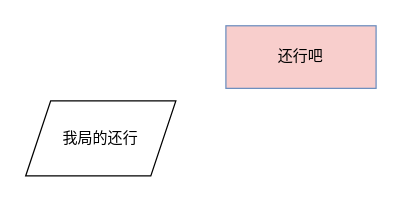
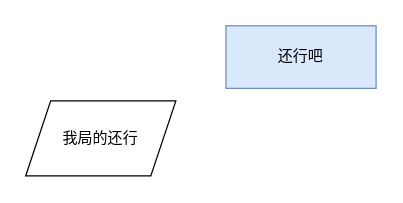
node "还行吧": fillcolor #f8cecc -> #dae8fc
